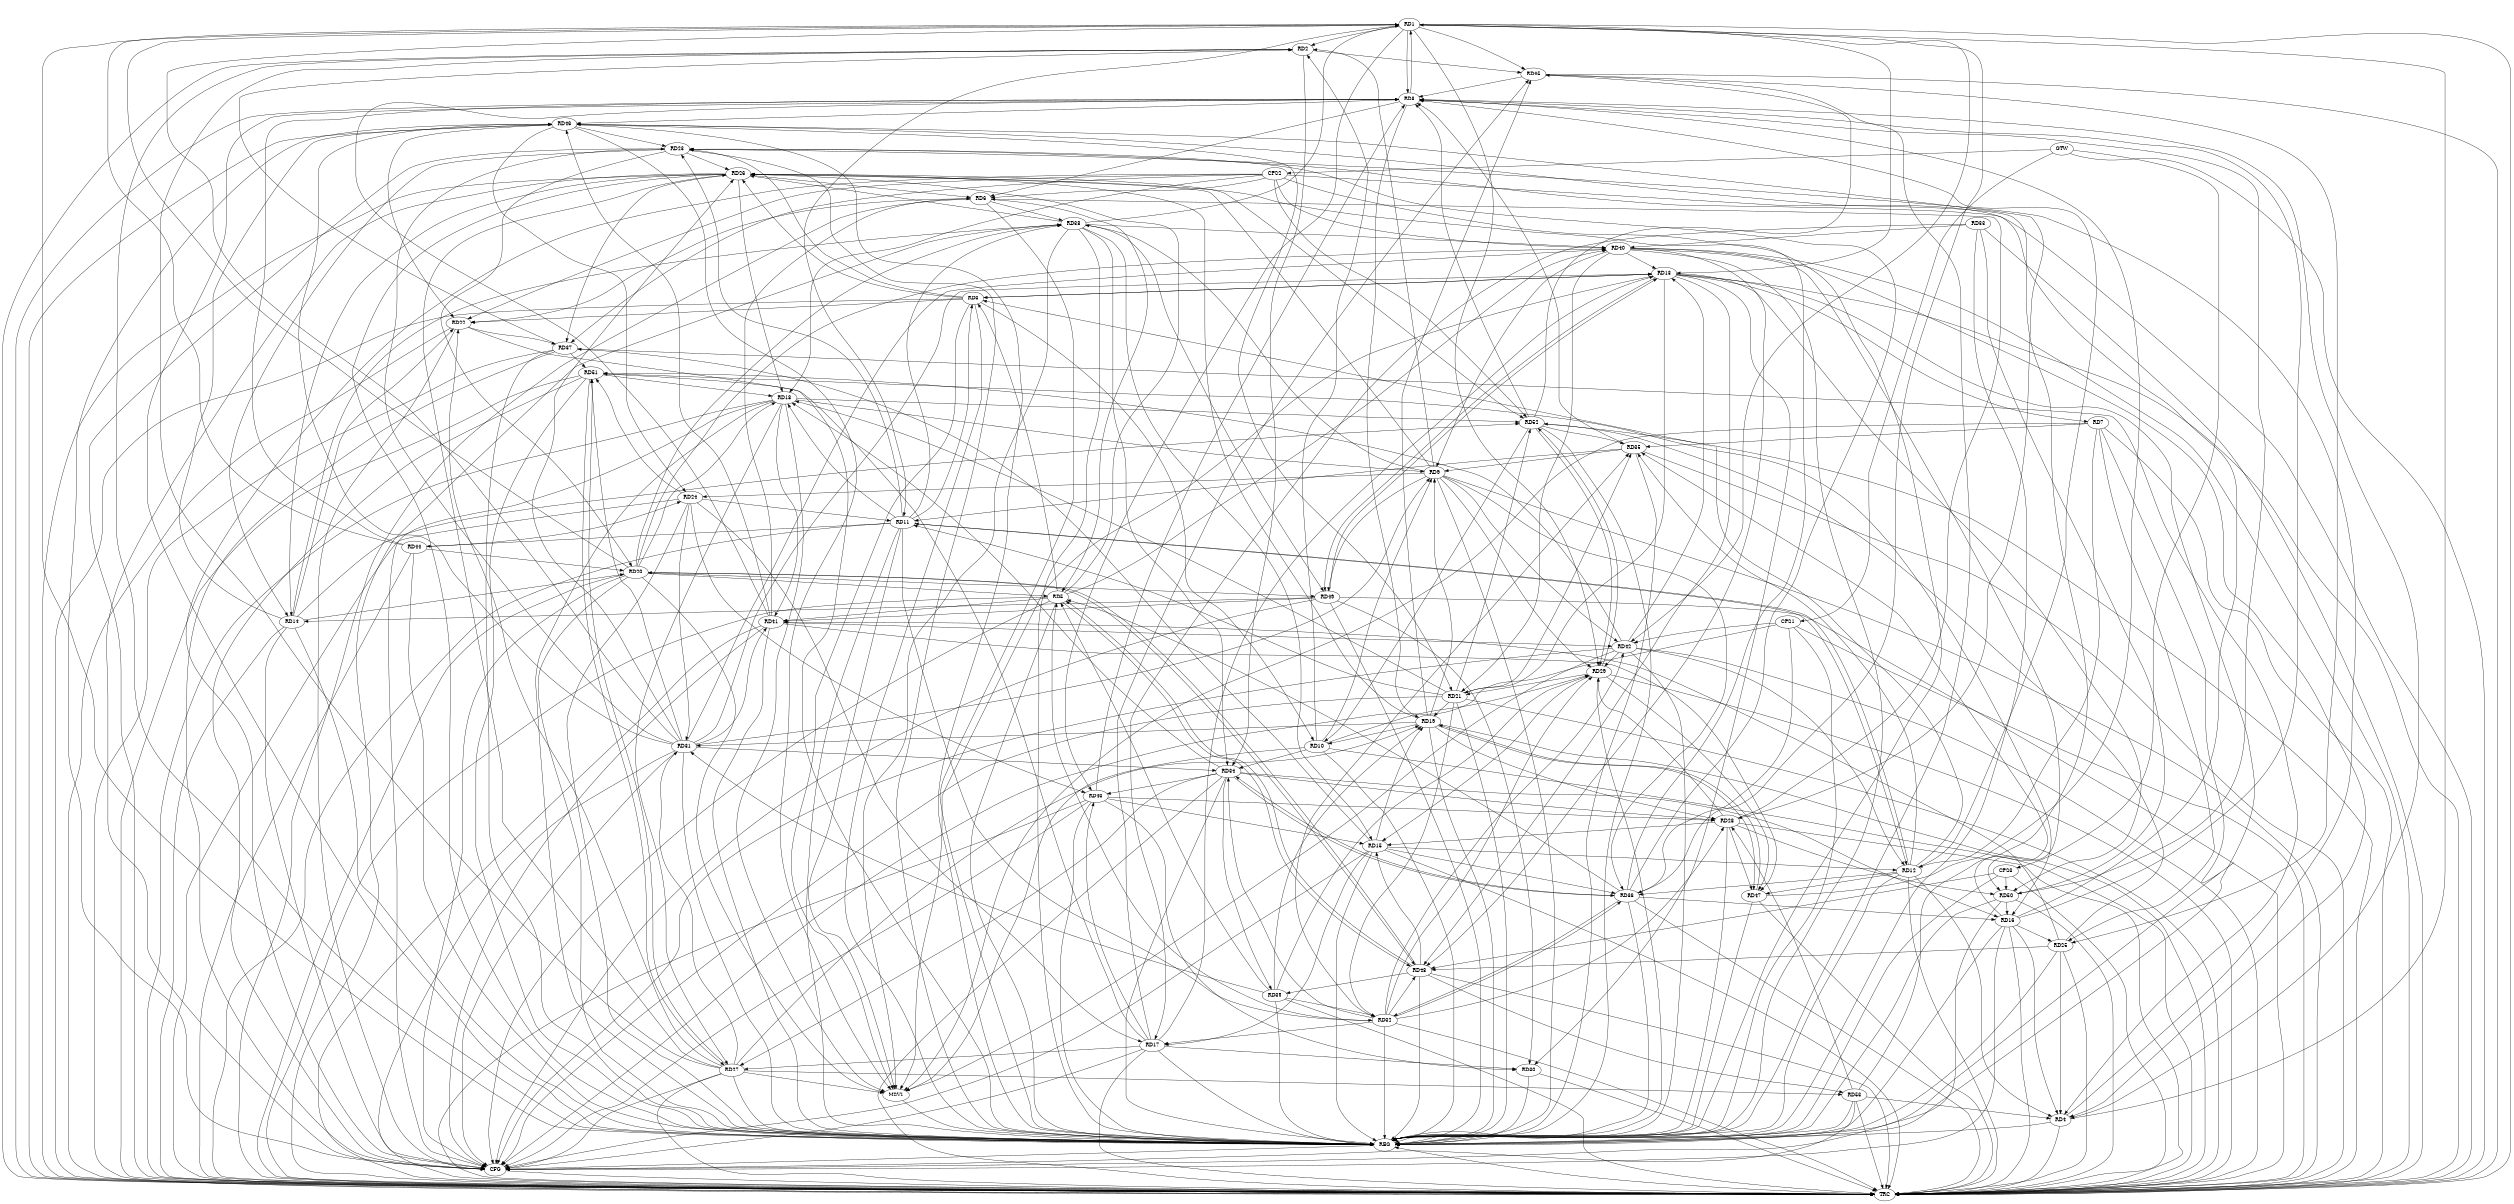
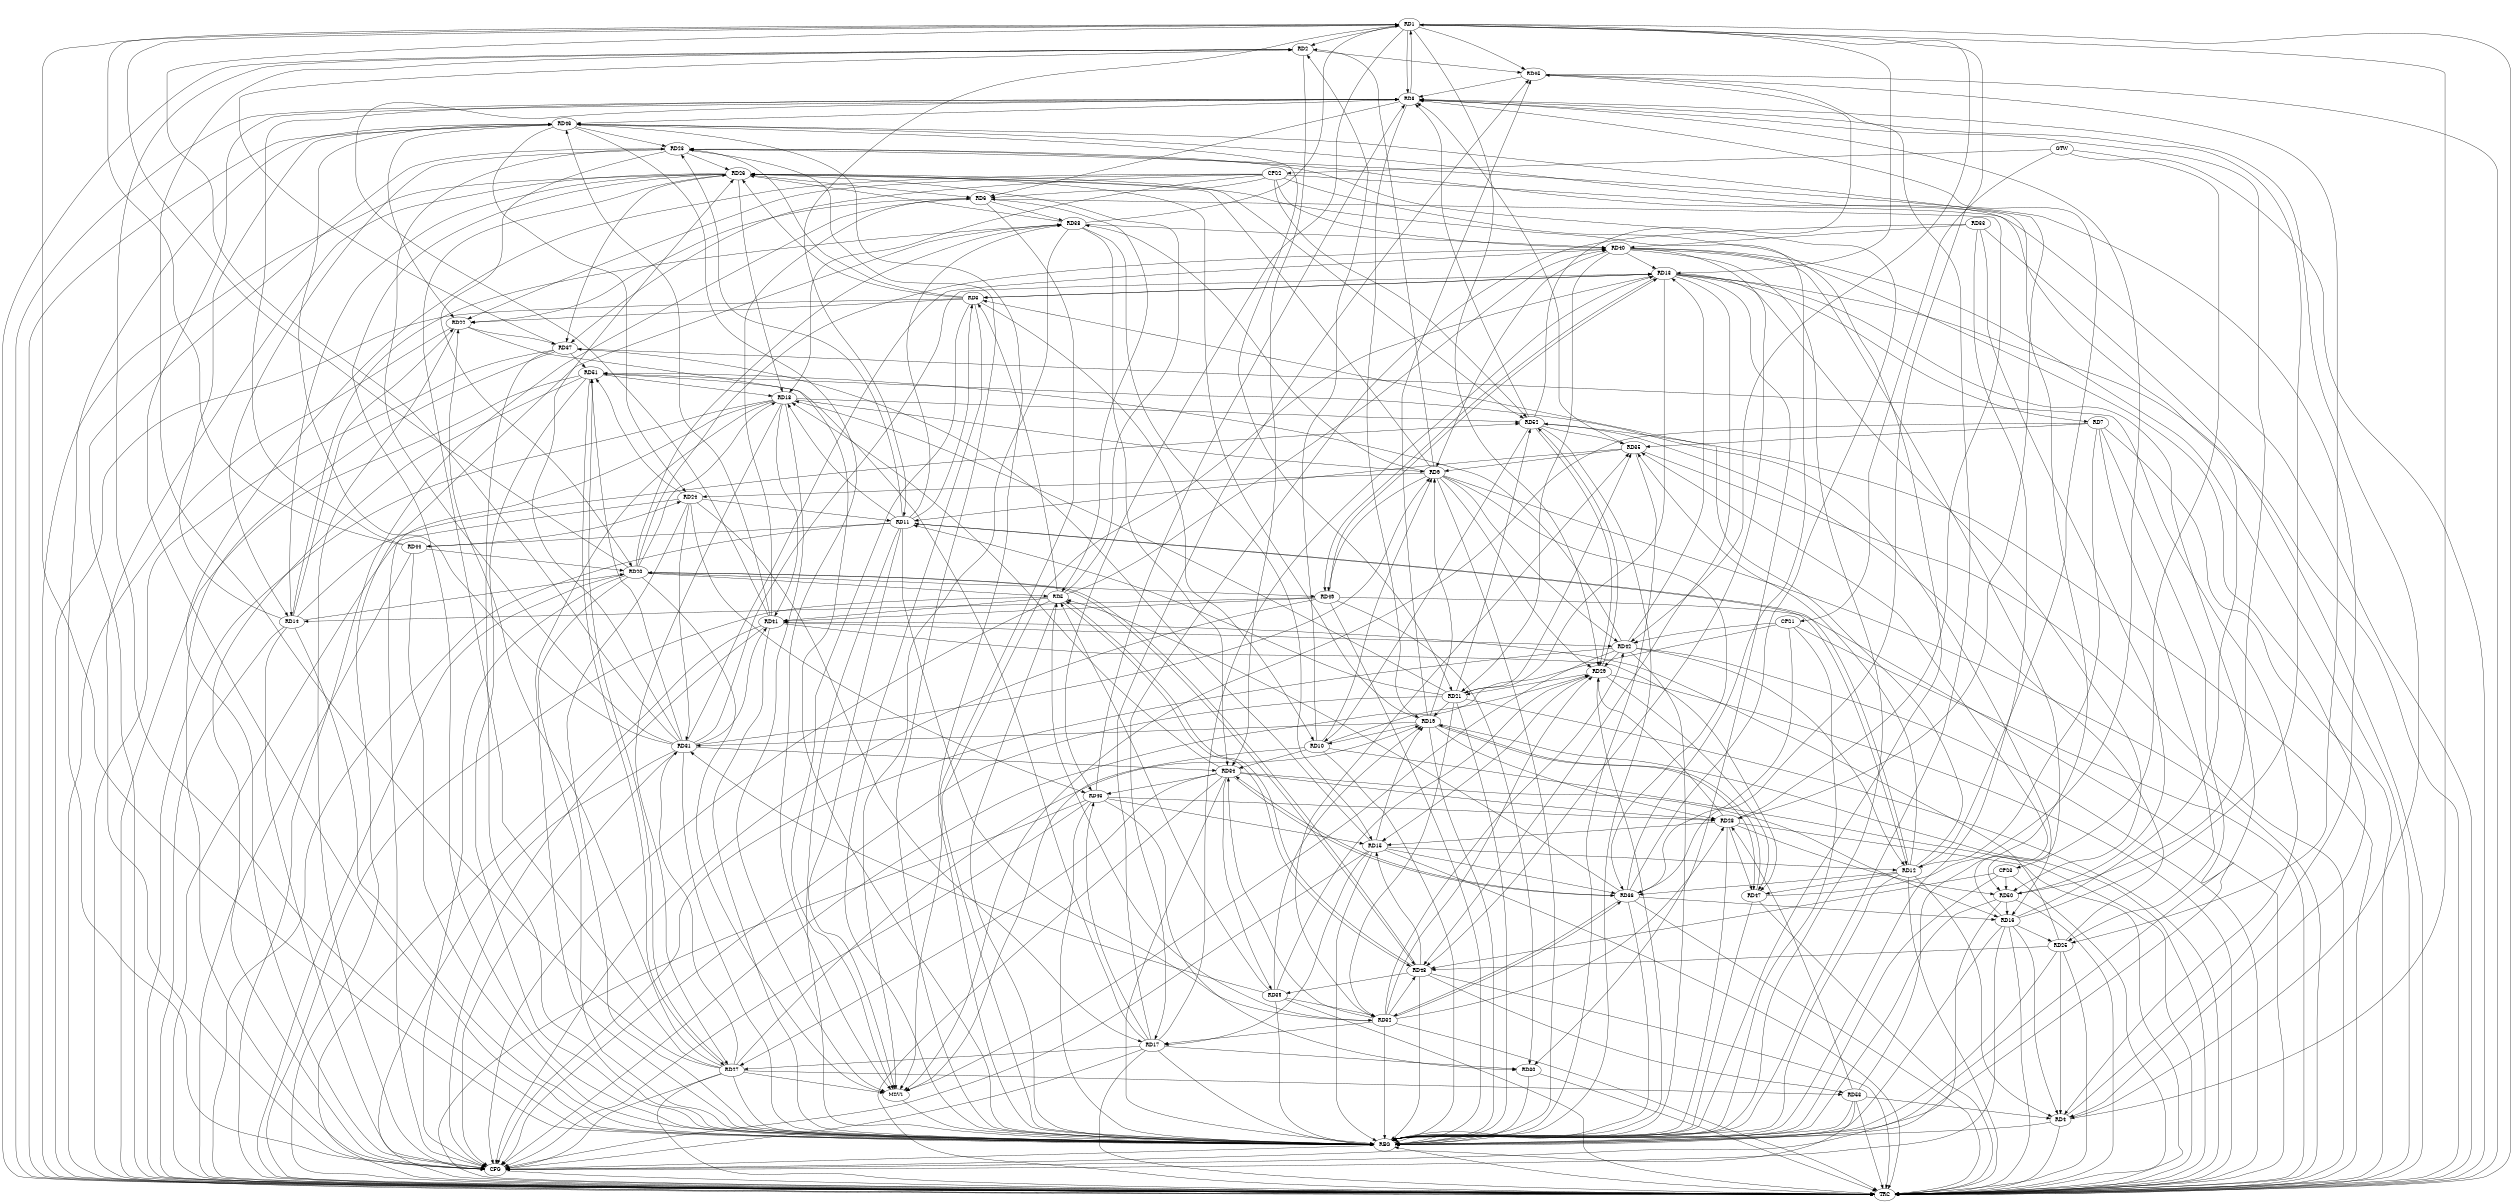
edge "RD38" -> "RD49": removed
edge "RD38" -> "REG": removed
